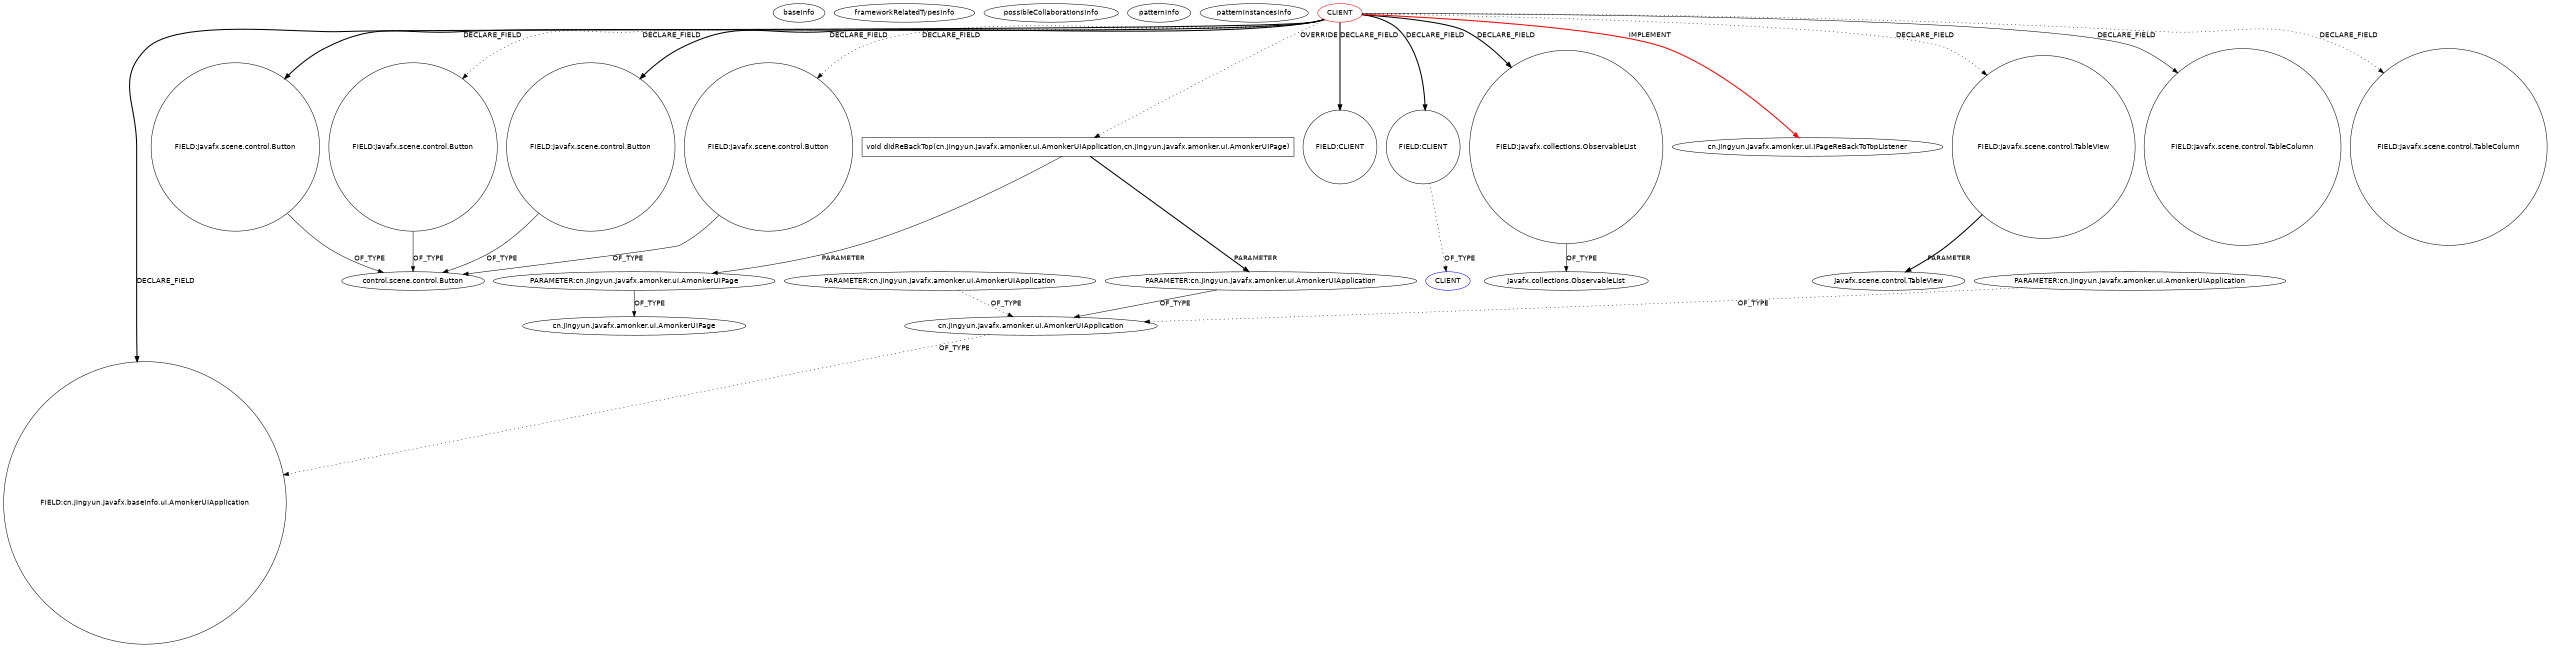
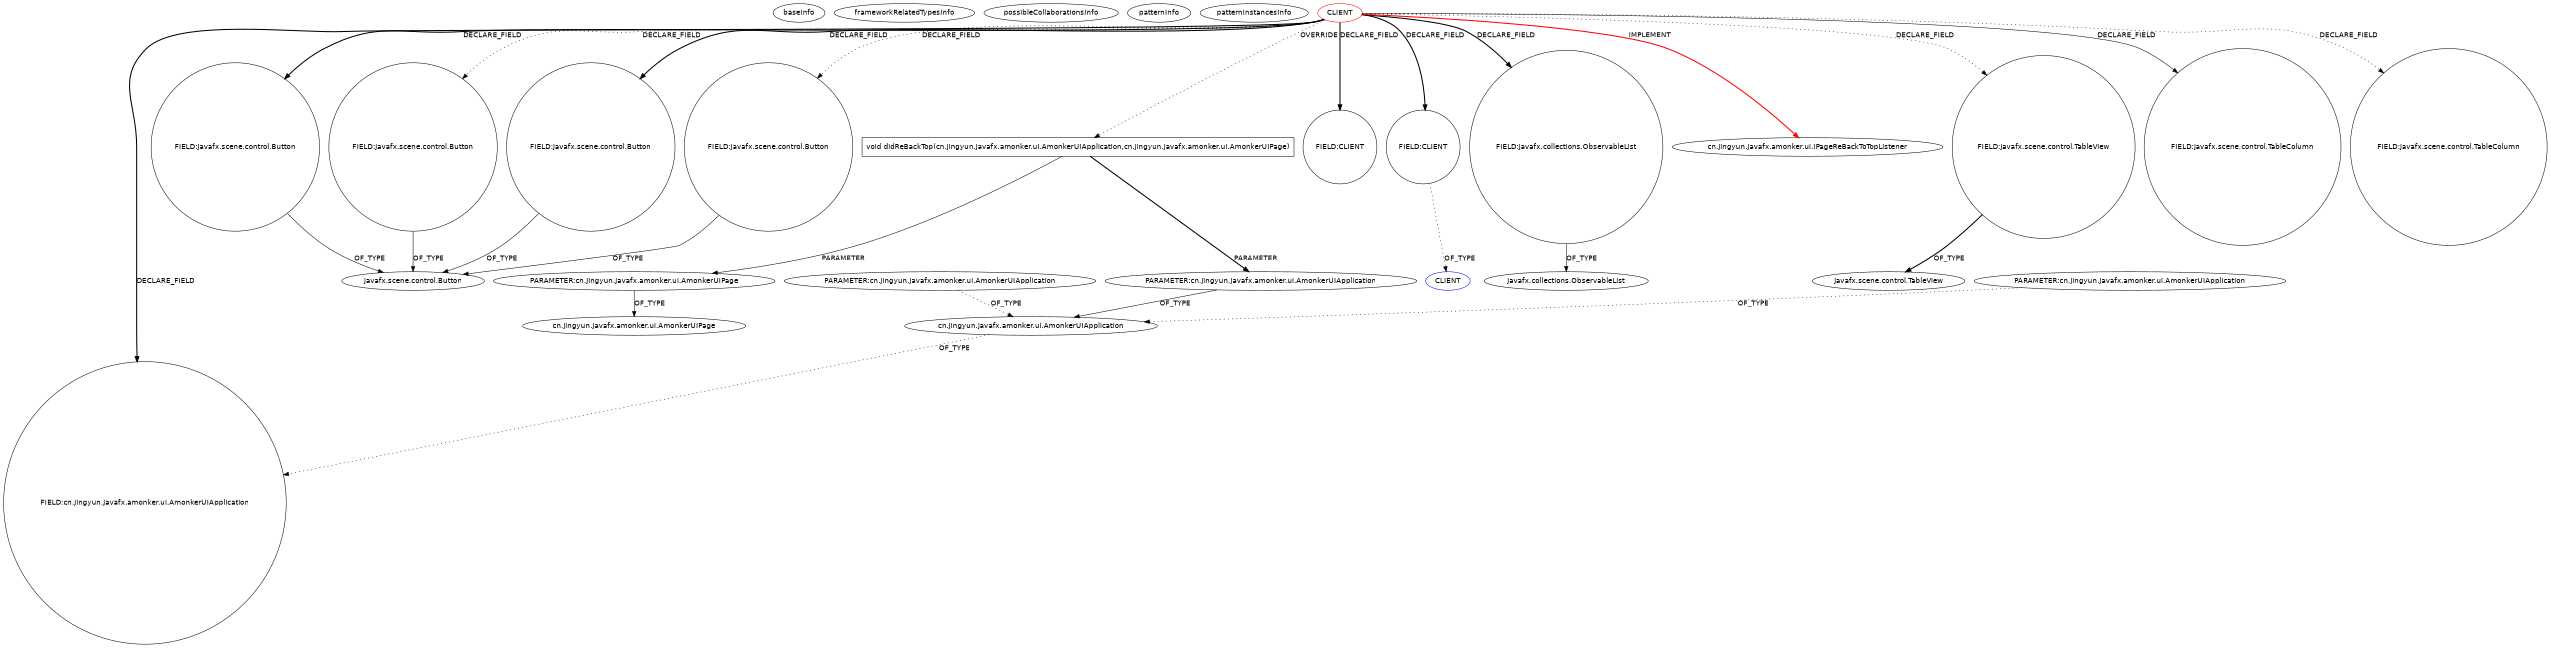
edge "FIELD:javafx.scene.control.TableView" -> "javafx.scene.control.TableView": label "PARAMETER" -> "OF_TYPE"
node "control.scene.control.Button": label "control.scene.control.Button" -> "javafx.scene.control.Button"
node "FIELD:cn.jingyun.javafx.baseInfo.ui.AmonkerUIApplication": label "FIELD:cn.jingyun.javafx.baseInfo.ui.AmonkerUIApplication" -> "FIELD:cn.jingyun.javafx.amonker.ui.AmonkerUIApplication"
